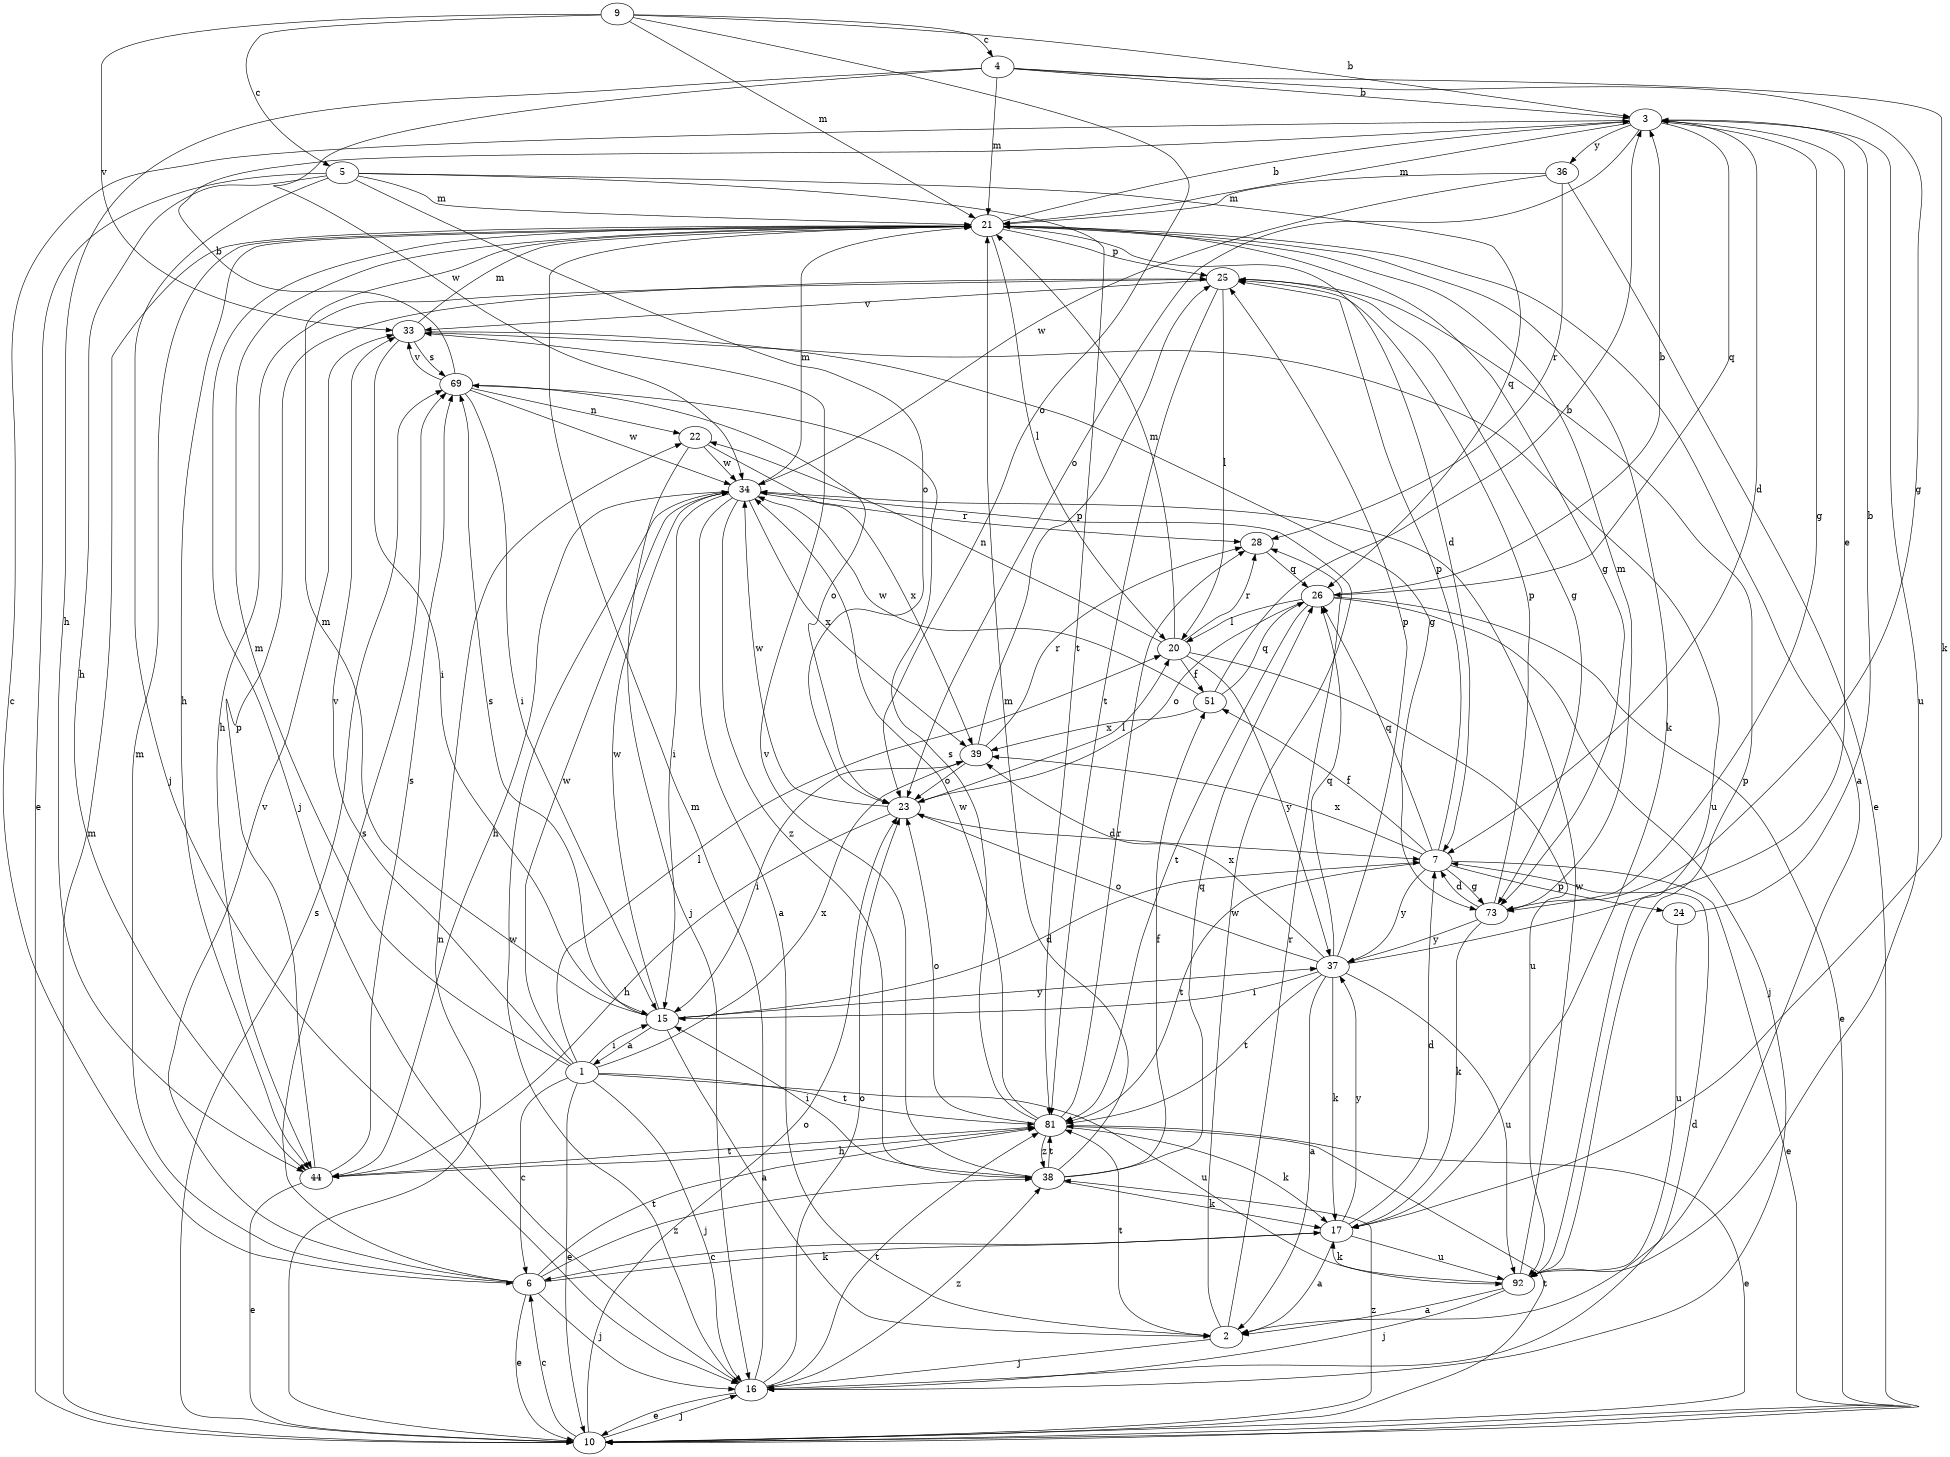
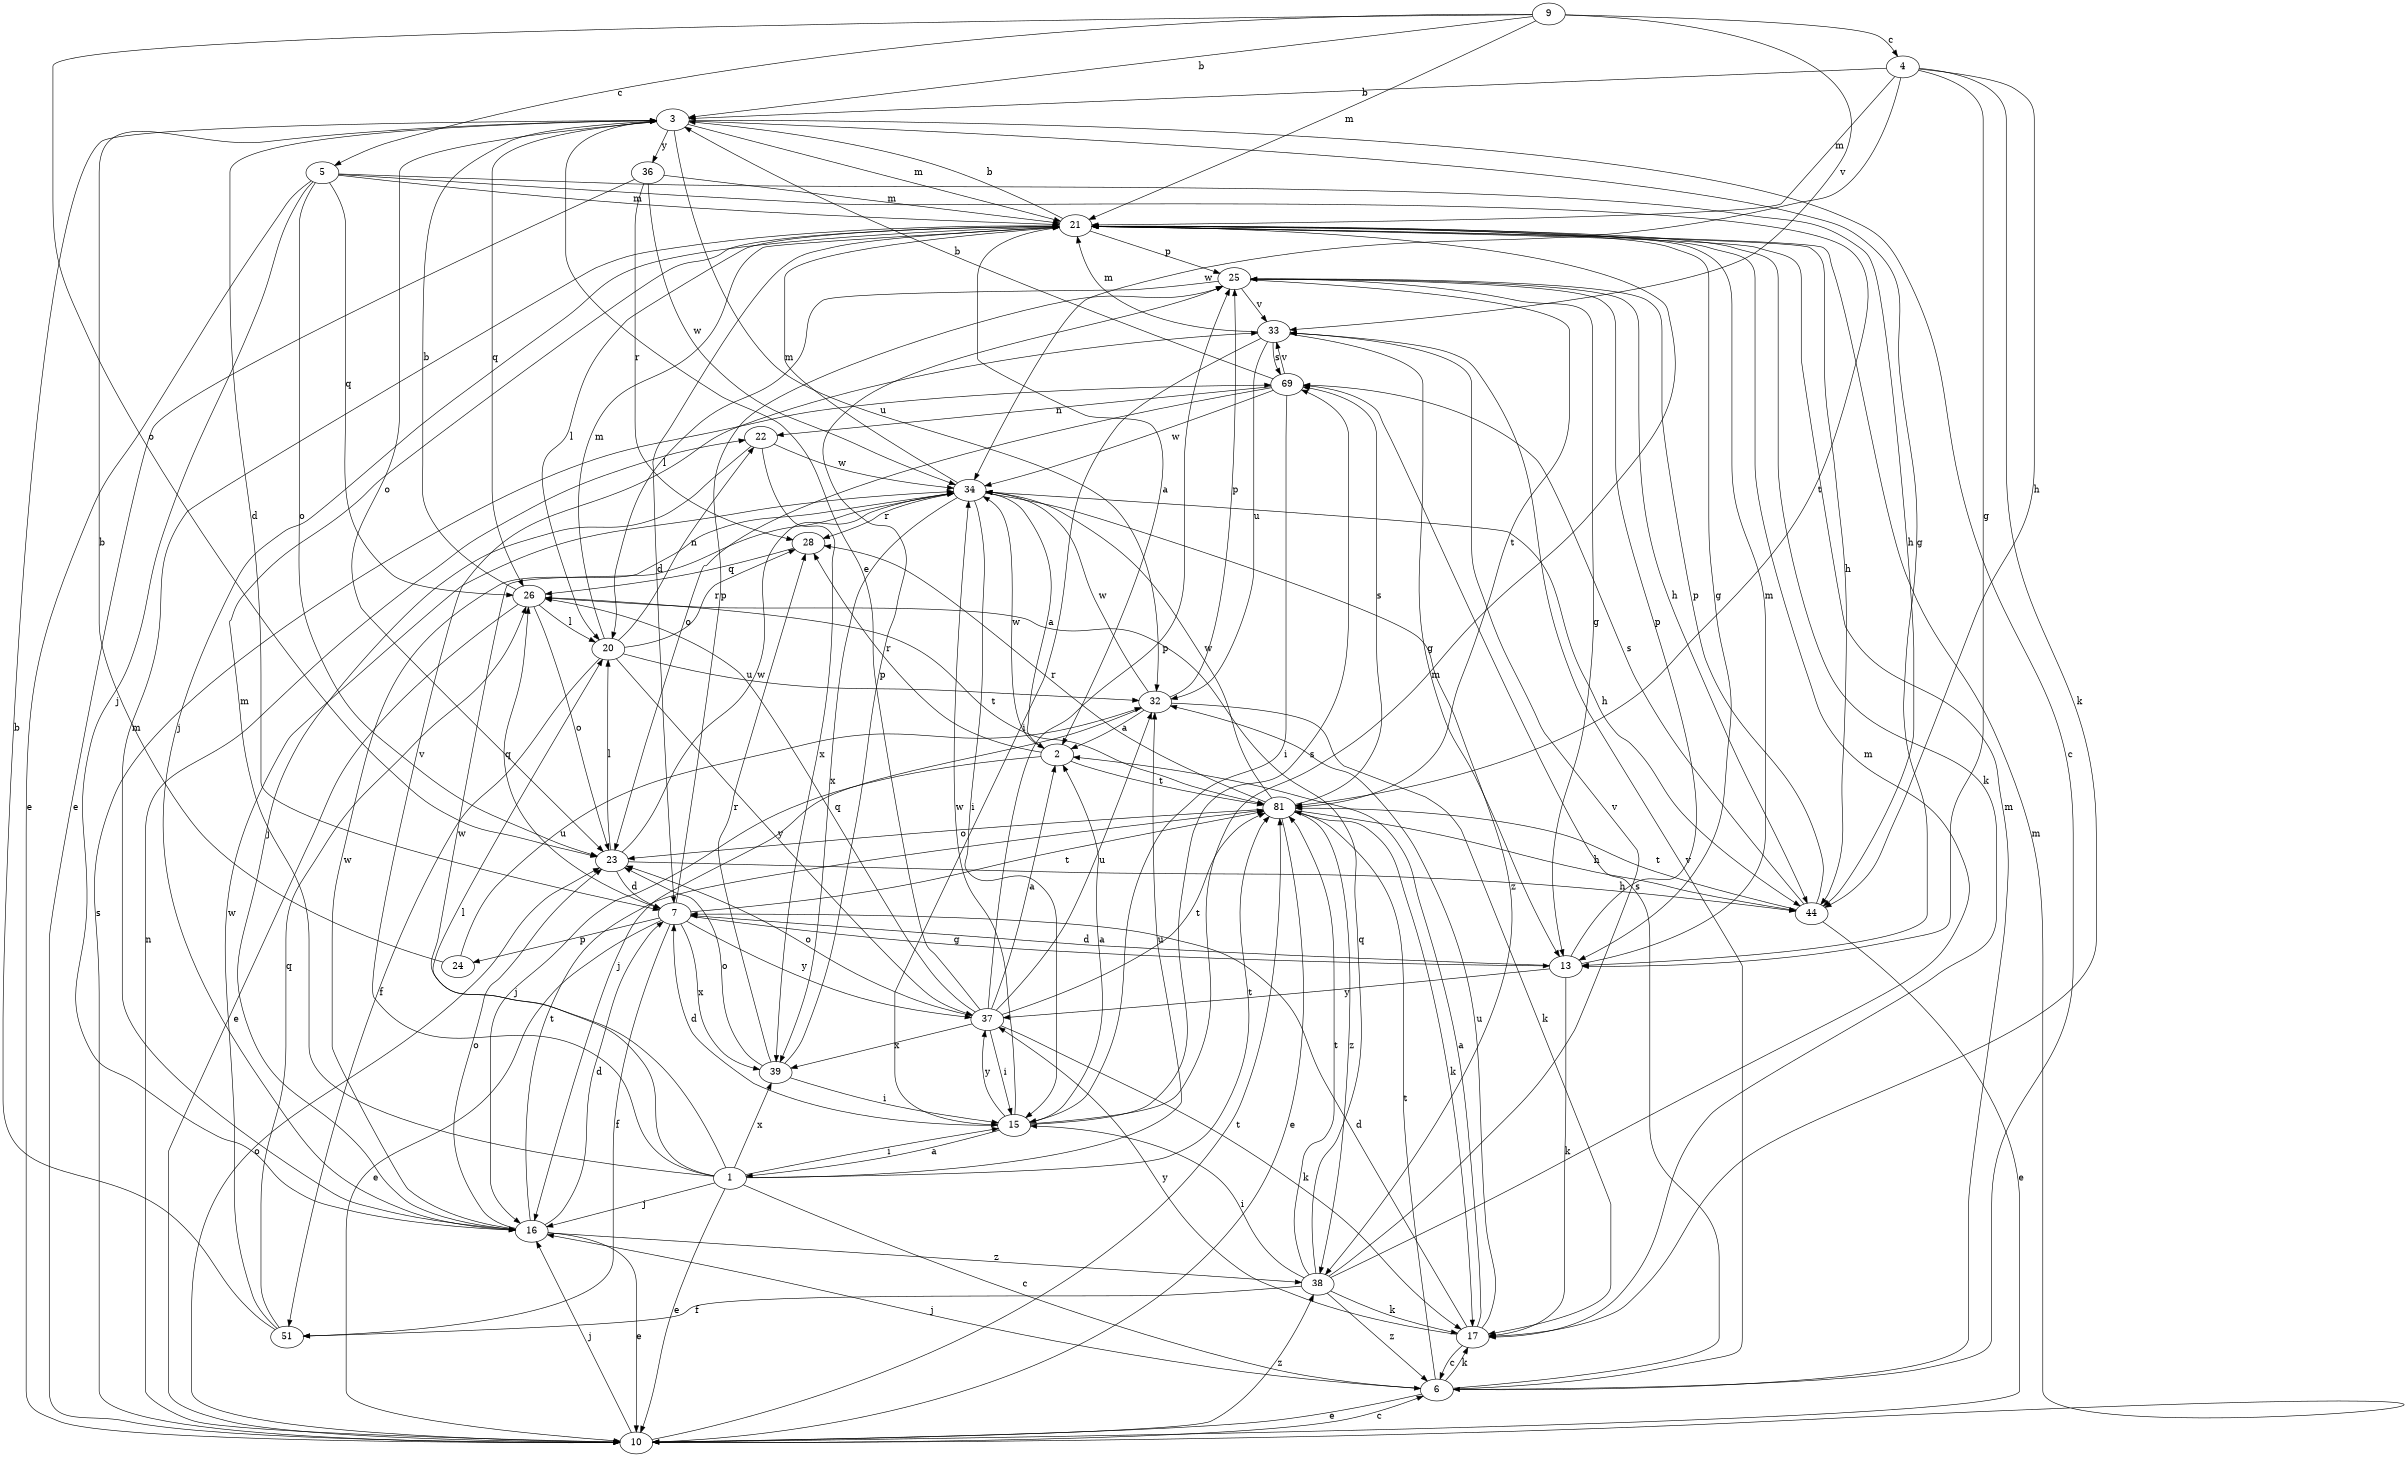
edge "51" -> "39": removed, label "x"
node "73": label "73" -> "13"
edge "6" -> "38": reversed
node "92": label "92" -> "32"
edge "26" -> "16": removed, label "j"
